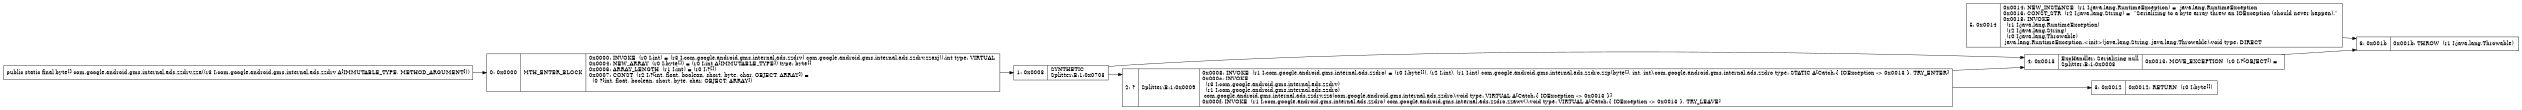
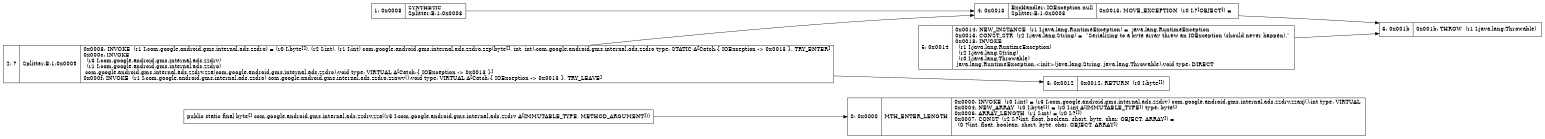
node "4: 0x0013": text "ExcHandler: Serializing null" -> "ExcHandler: IOException null"
node "0: 0x0000": text "MTH_ENTER_BLOCK" -> "MTH_ENTER_LENGTH"
edge "0: 0x0000" -> "1: 0x0008": removed
edge "1: 0x0008" -> "2: ?": removed
node "1: 0x0008": text "Splitter:B:1:0x0708" -> "Splitter:B:1:0x0008"
